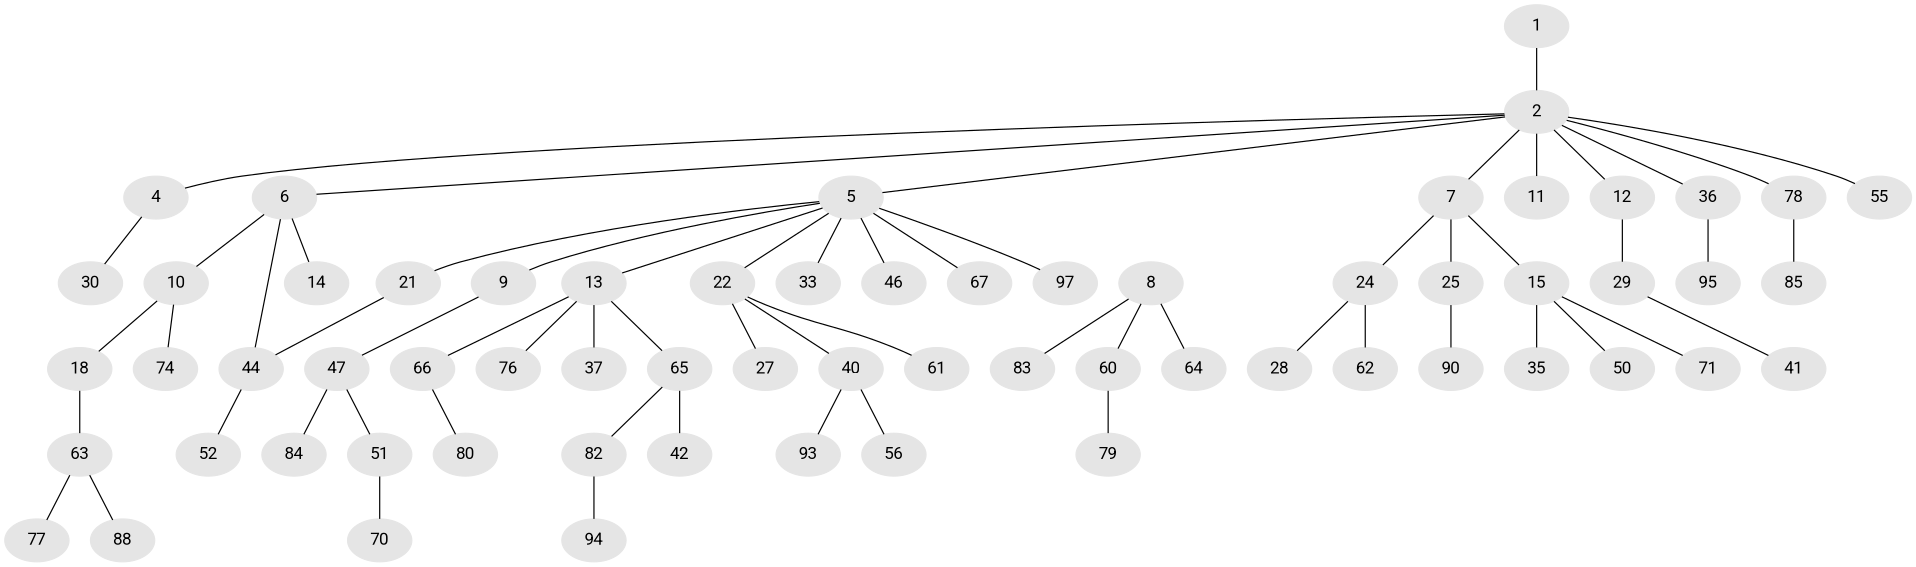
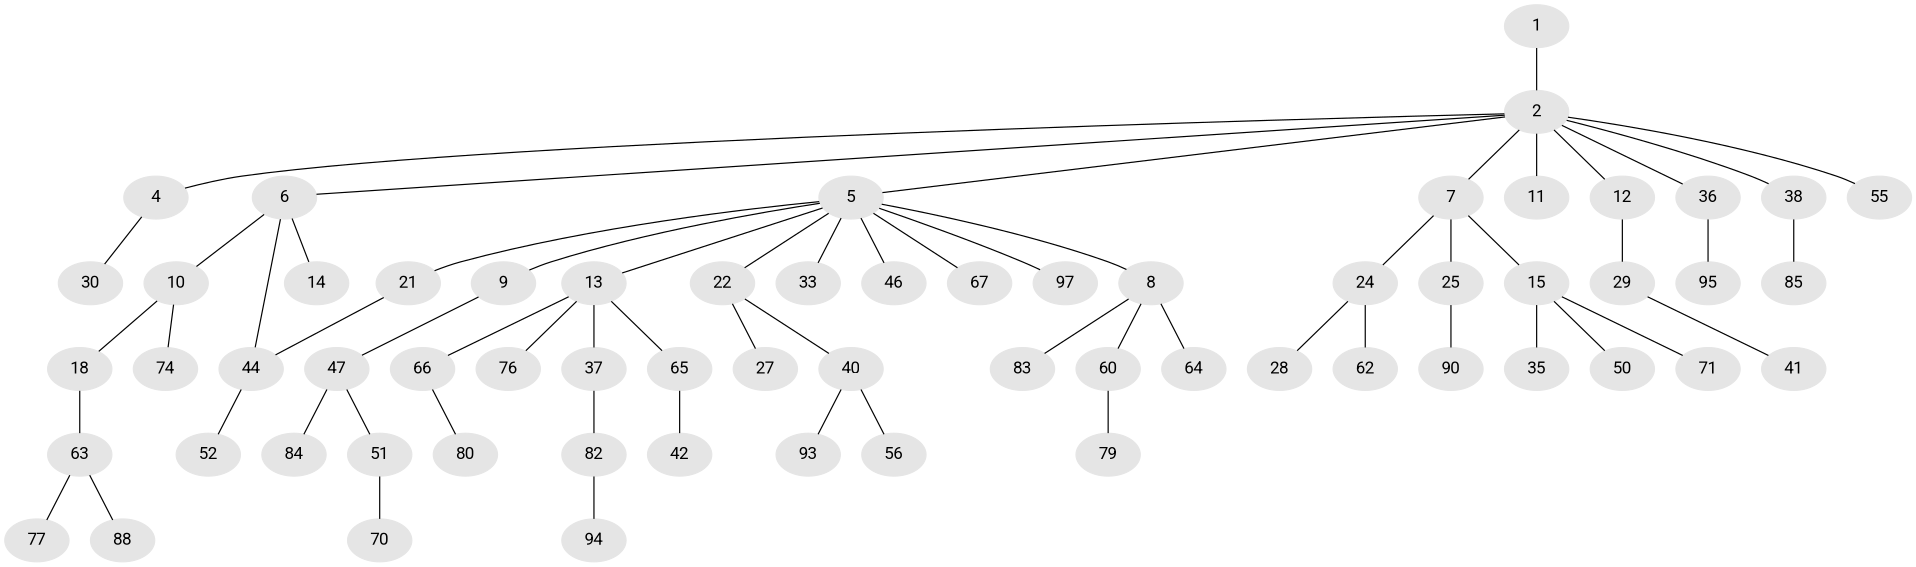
node "78": label "78" -> "38"
edge "5" -- "8": added
node "61": removed
edge "65" -- "82": now "37" -- "82"
